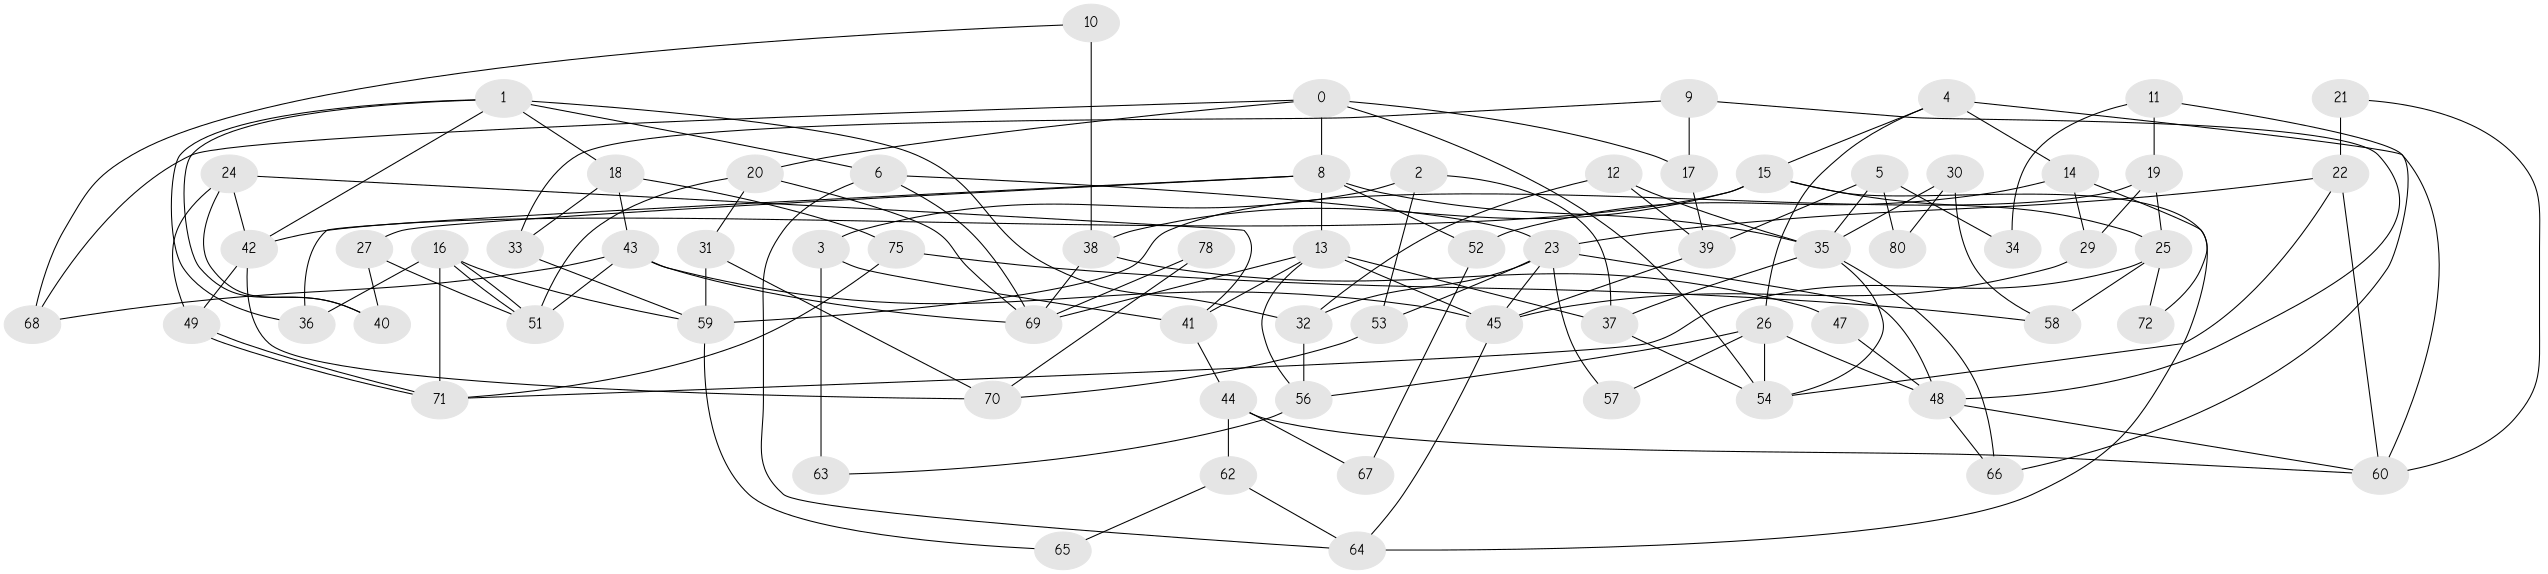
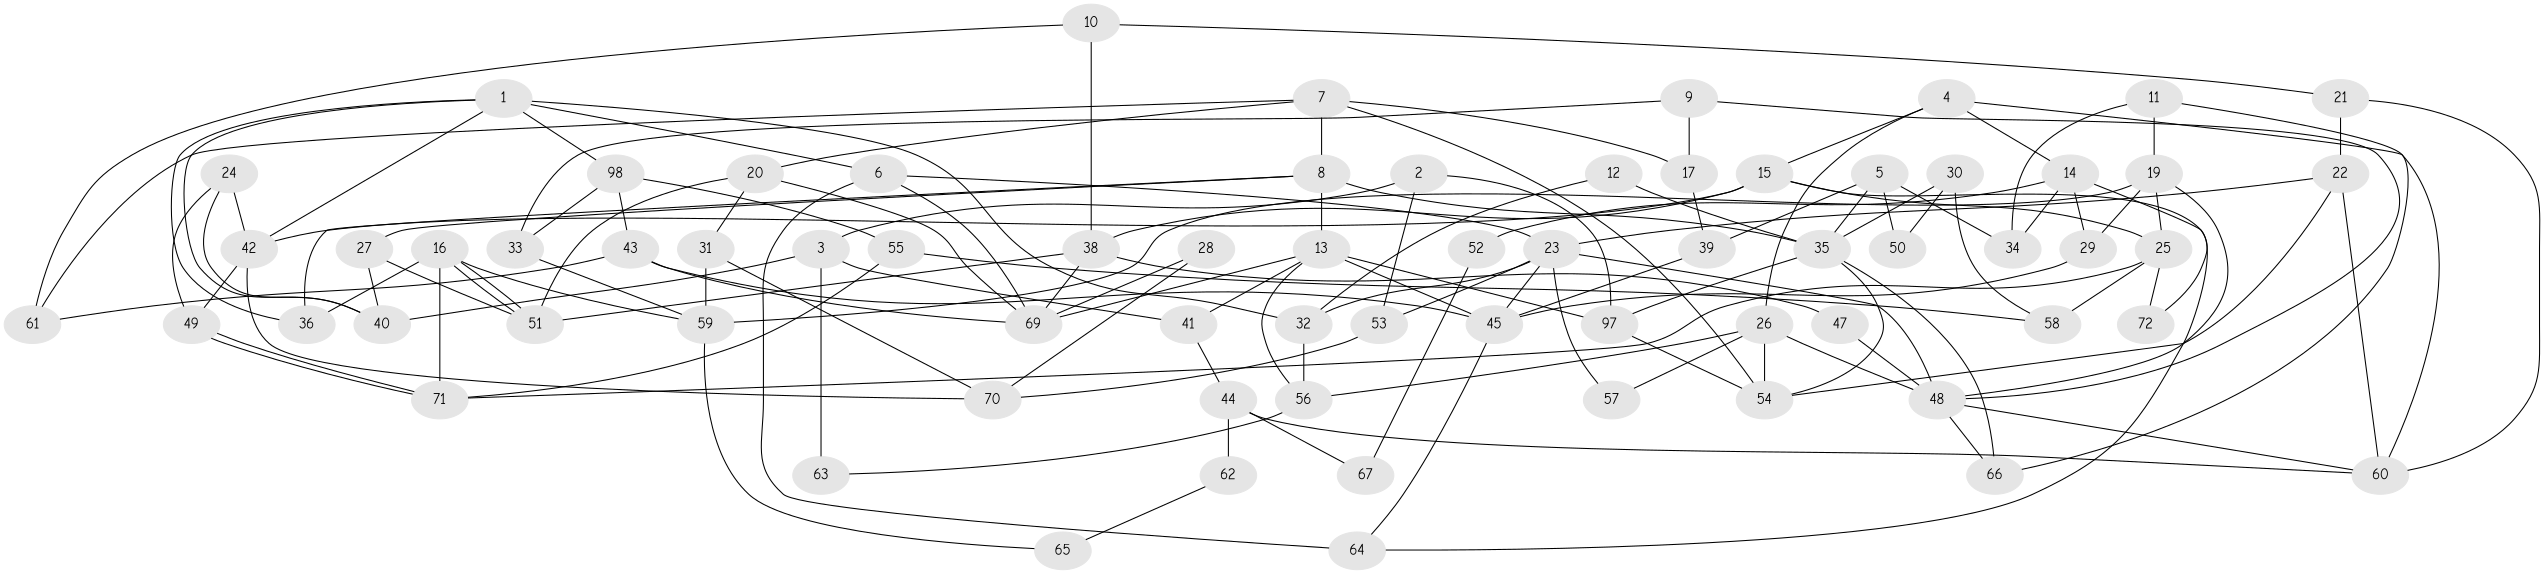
edge "10" -- "21": added
node "0": label "0" -> "7"
node "18": label "18" -> "98"
edge "24" -- "41": removed
edge "8" -- "52": removed
edge "12" -- "39": removed
edge "14" -- "34": added
node "75": label "75" -> "55"
node "78": label "78" -> "28"
node "80": label "80" -> "50"
edge "43" -- "51": now "38" -- "51"
edge "3" -- "40": added
node "68": label "68" -> "61"
node "37": label "37" -> "97"
edge "19" -- "48": added
edge "62" -- "64": removed
